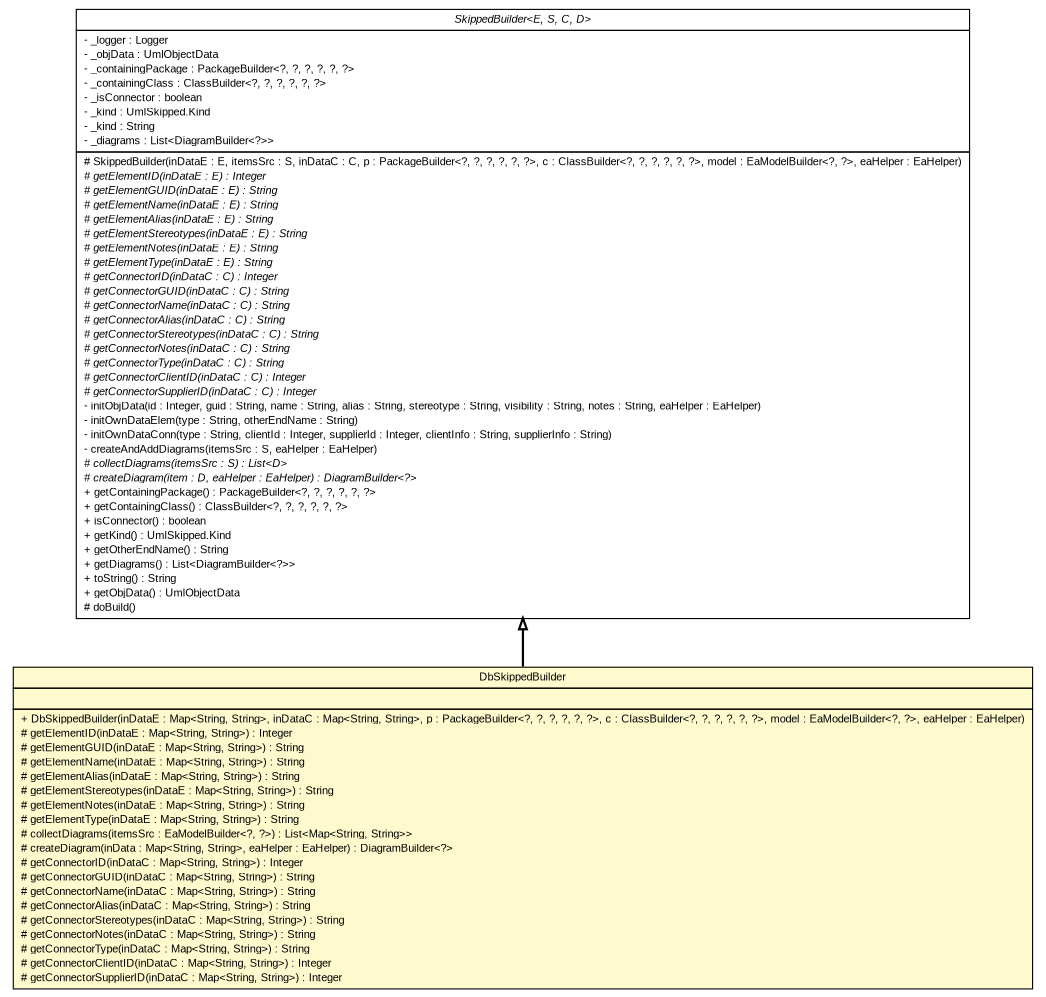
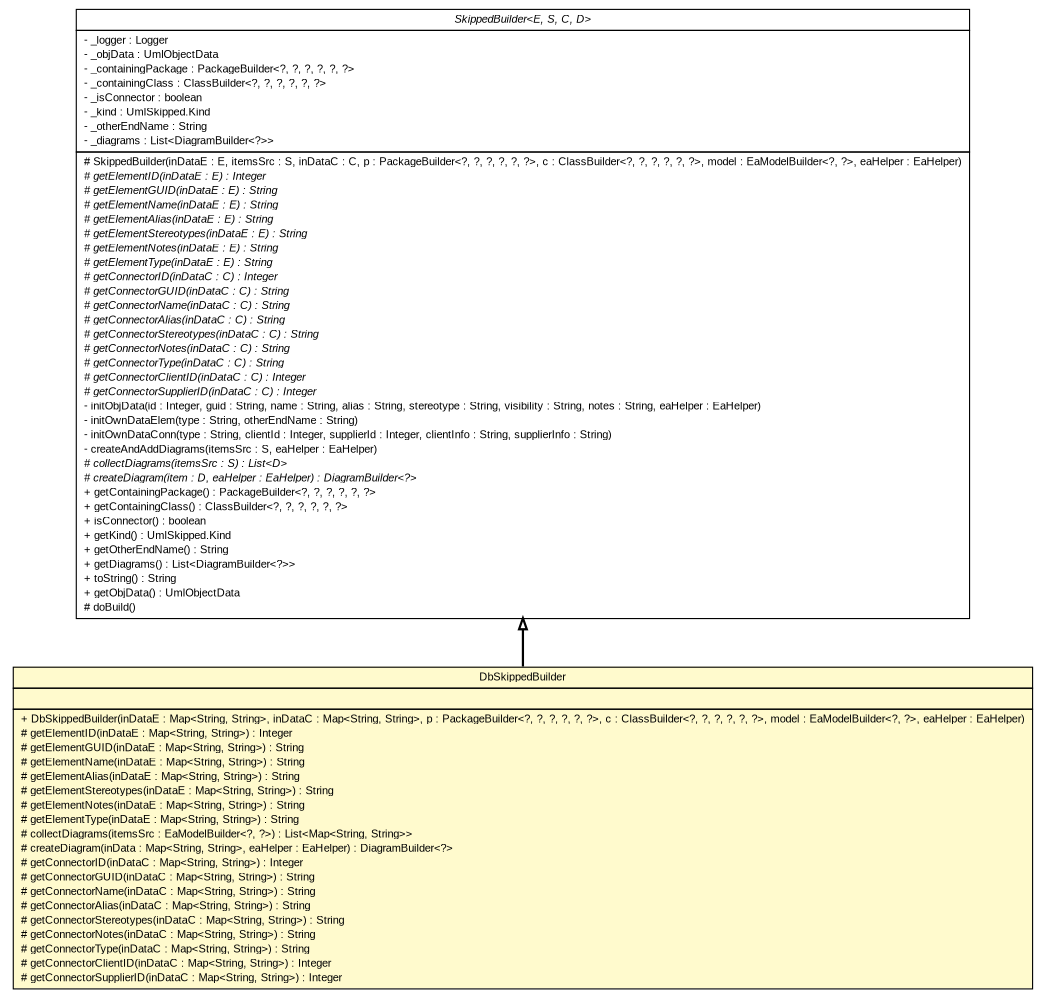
node "SkippedBuilder<E, S, C, D>": text "- _kind : String" -> "- _otherEndName : String"
